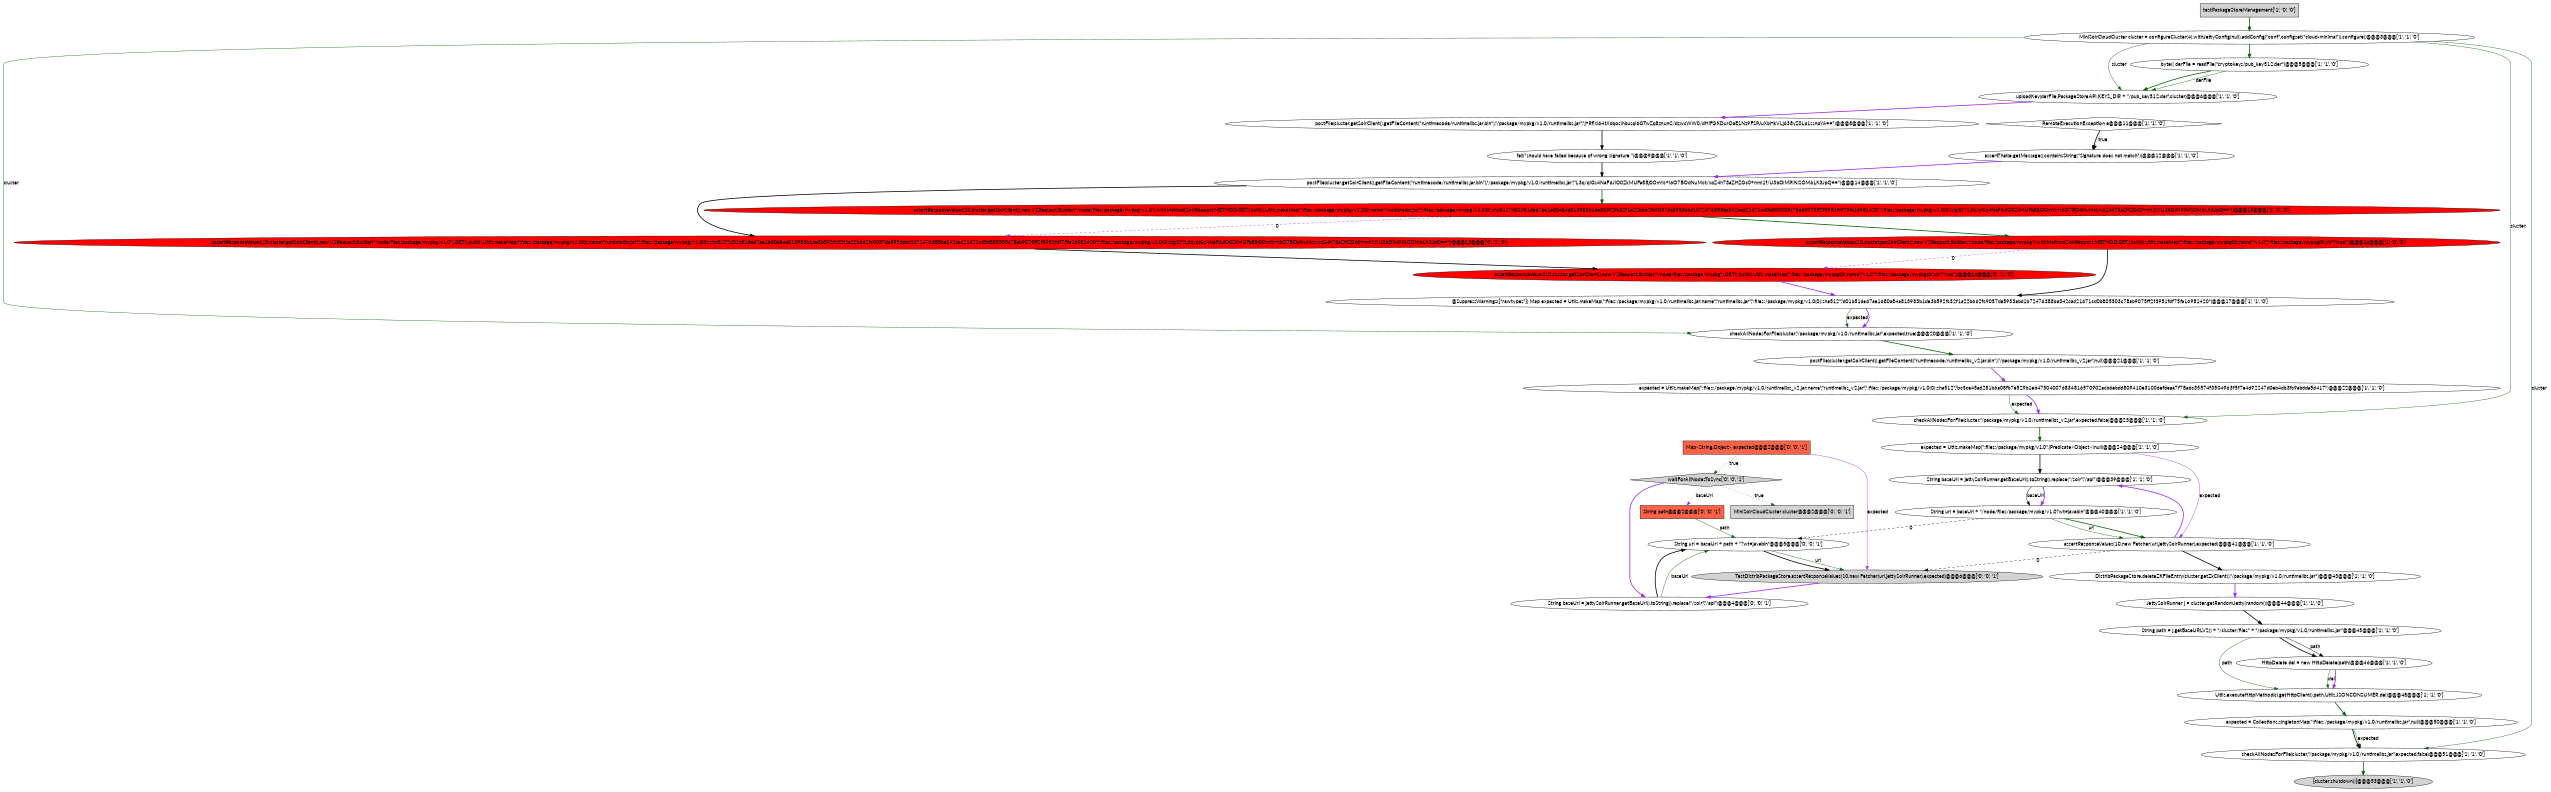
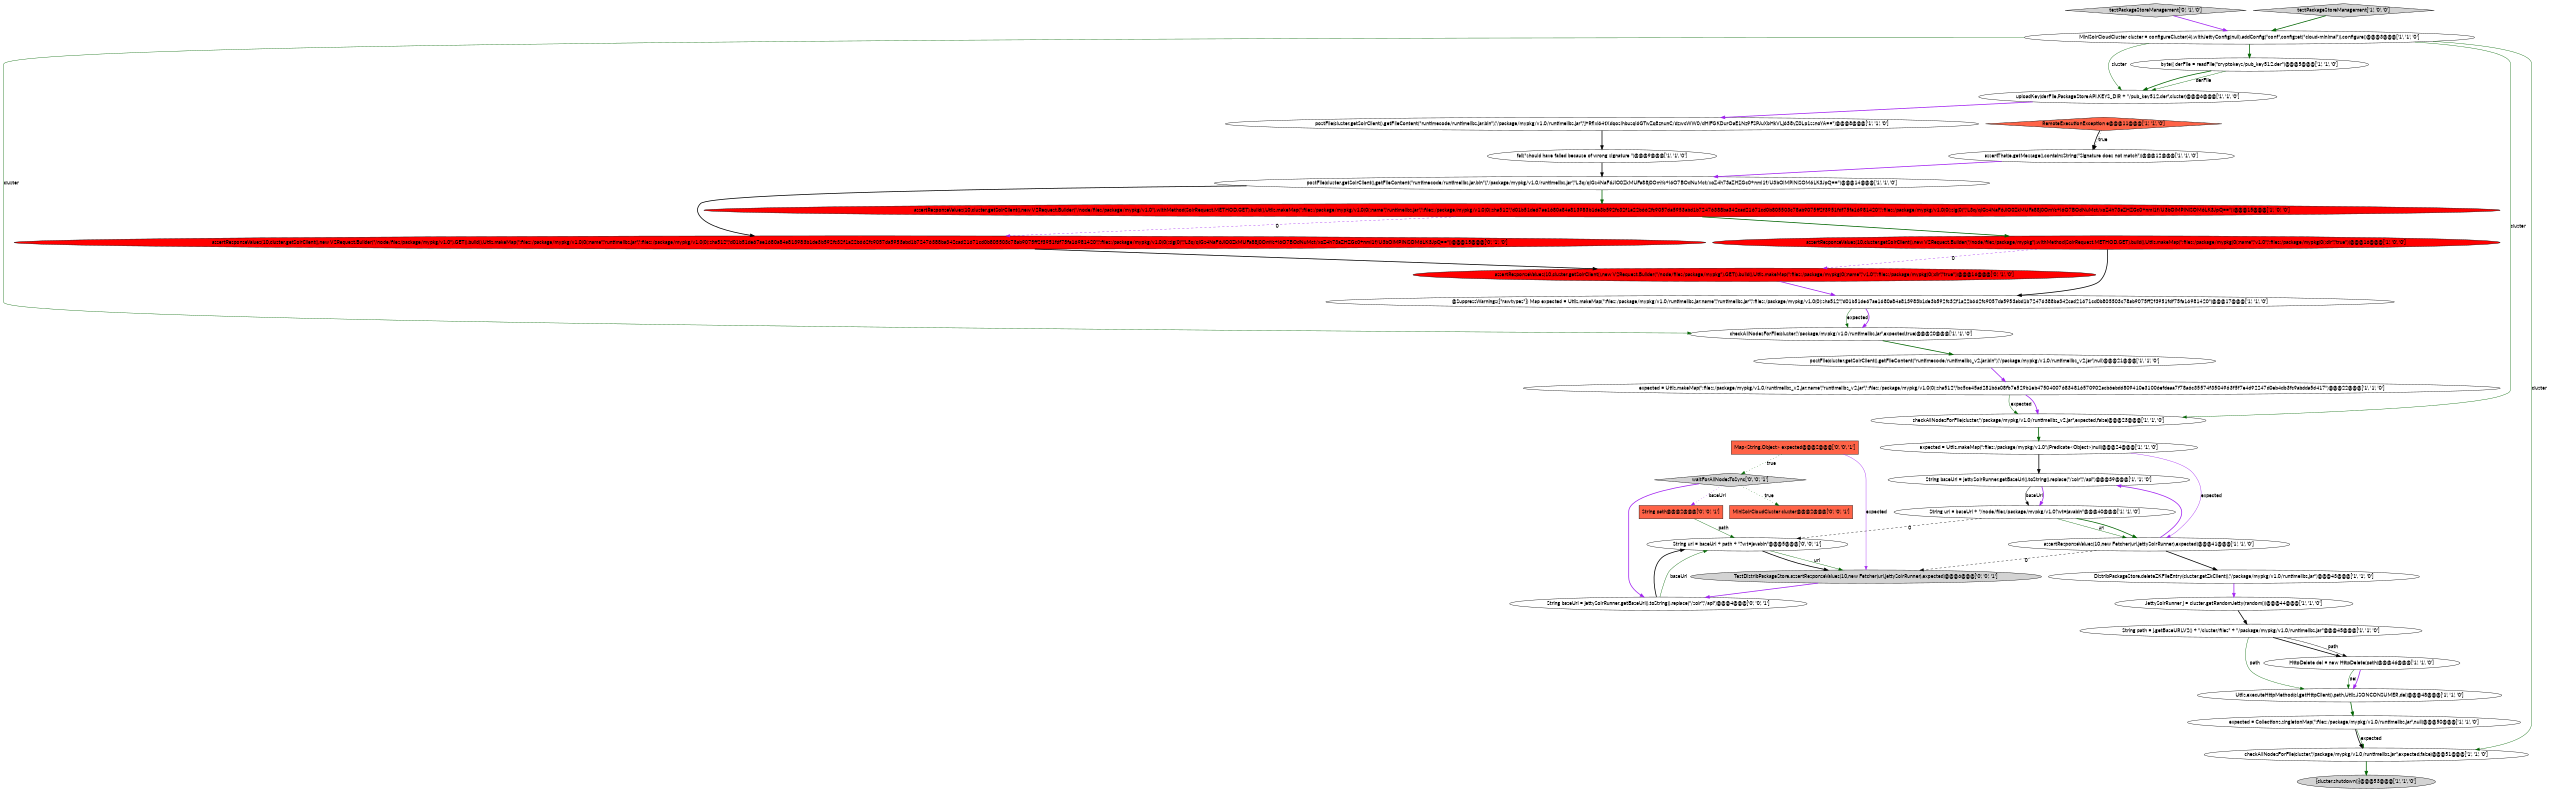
node "testPackageStoreManagement['0', '1', '0']": added
node "testPackageStoreManagement['1', '0', '0']": shape box -> diamond
node "RemoteExecutionException e@@@11@@@['1', '1', '0']": fillcolor white -> tomato
node "MiniSolrCloudCluster cluster@@@2@@@['0', '0', '1']": fillcolor lightgray -> tomato
